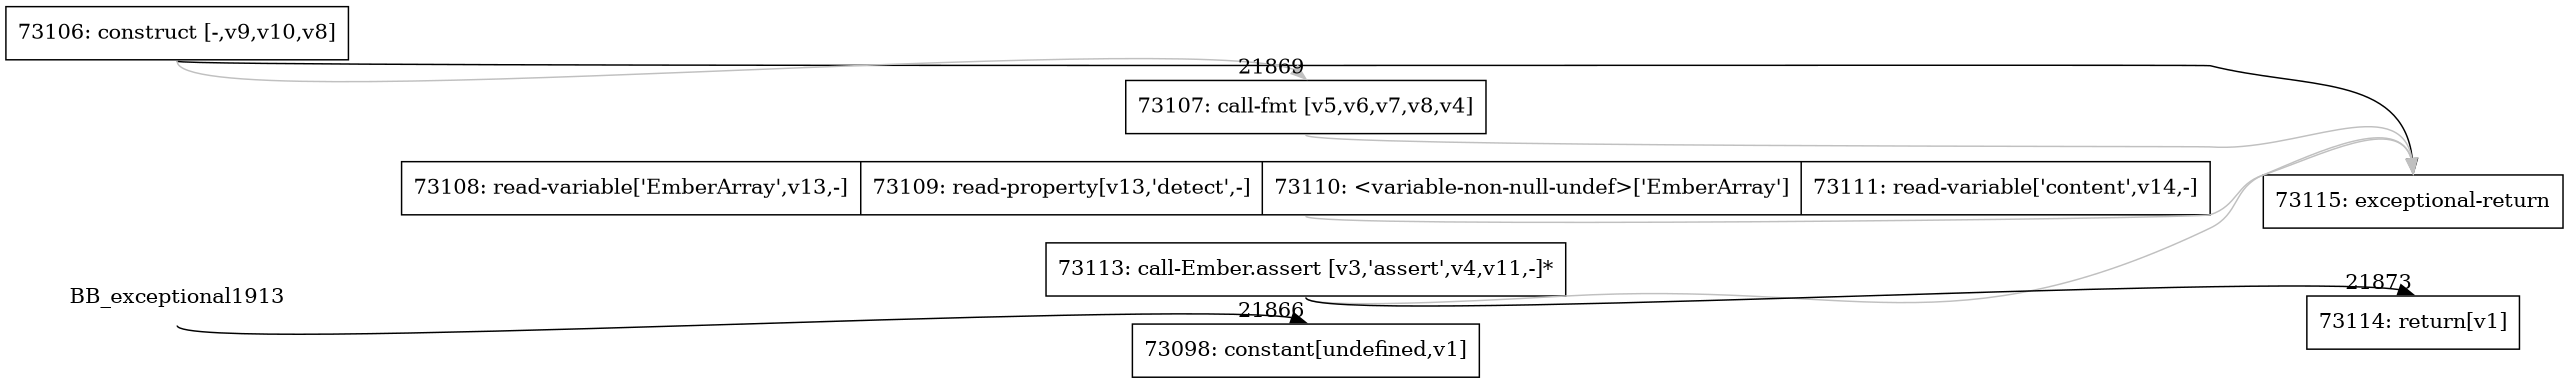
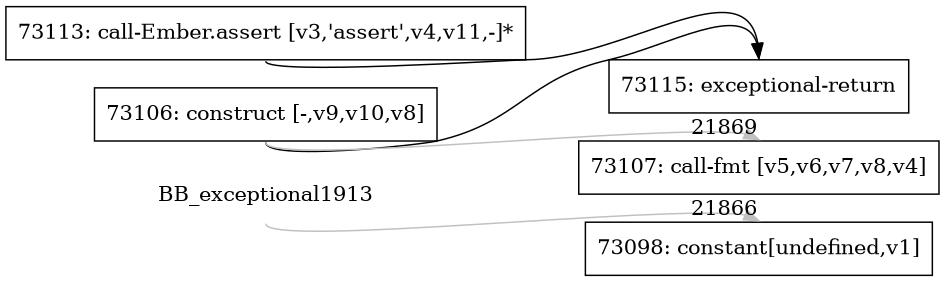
edge "73107: call-fmt [v5,v6,v7,v8,v4]" -> "73115: exceptional-return": removed
node "73108: read-variable['EmberArray',v13,-]": removed
edge "73113: call-Ember.assert [v3,'assert',v4,v11,-]*" -> "73115: exceptional-return": color gray -> black
node "73114: return[v1]": removed
edge "BB_exceptional1913" -> "73098: constant[undefined,v1]": color black -> gray
